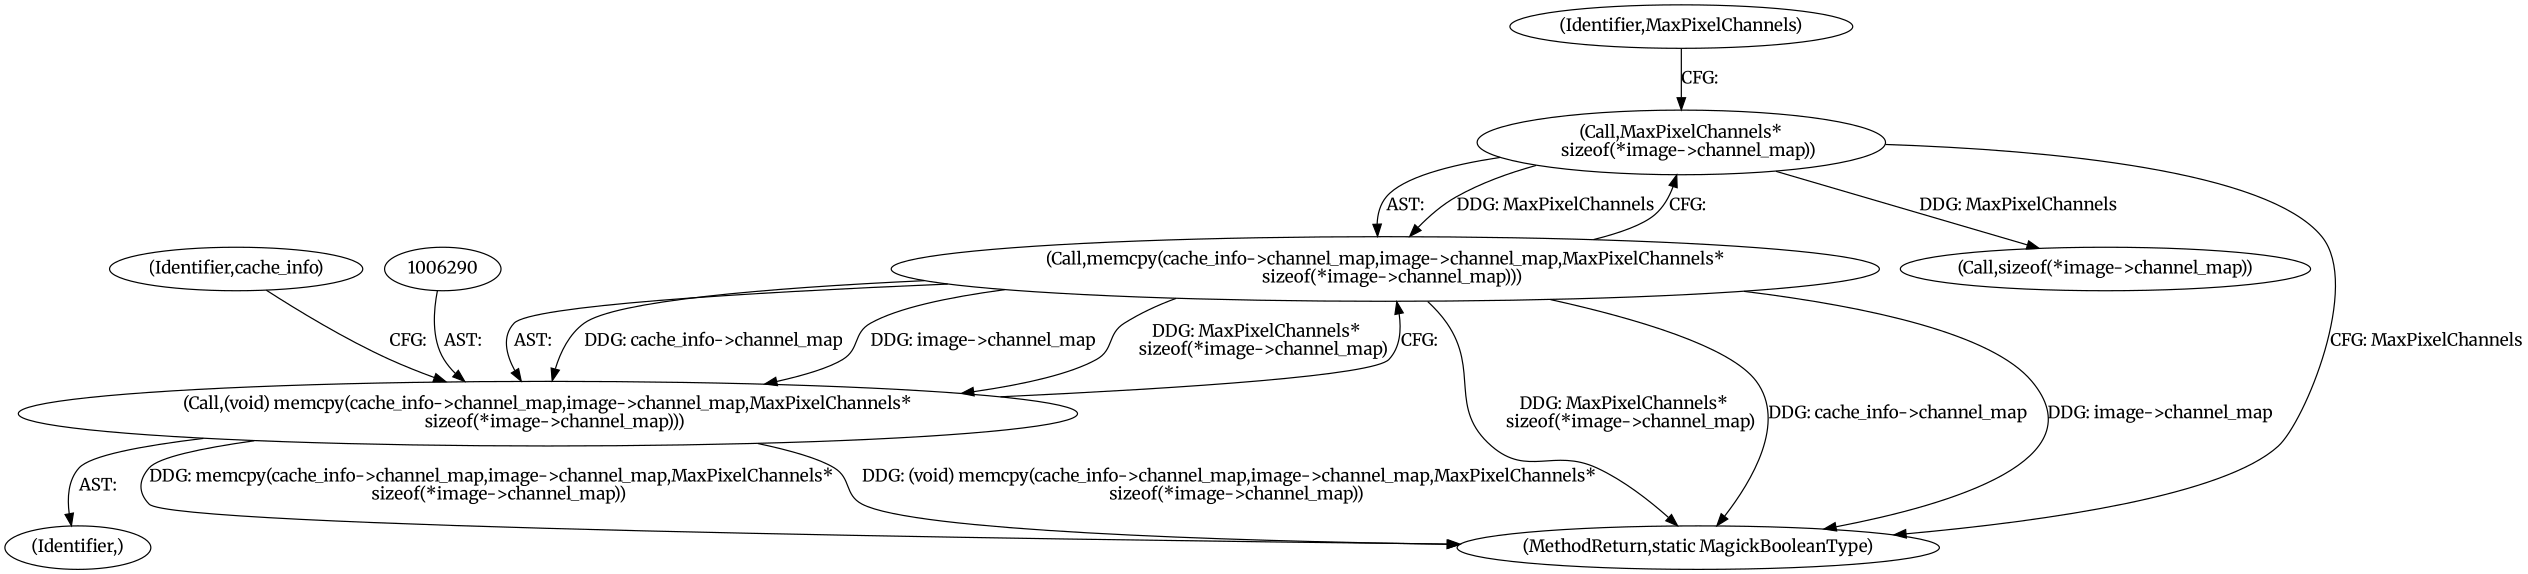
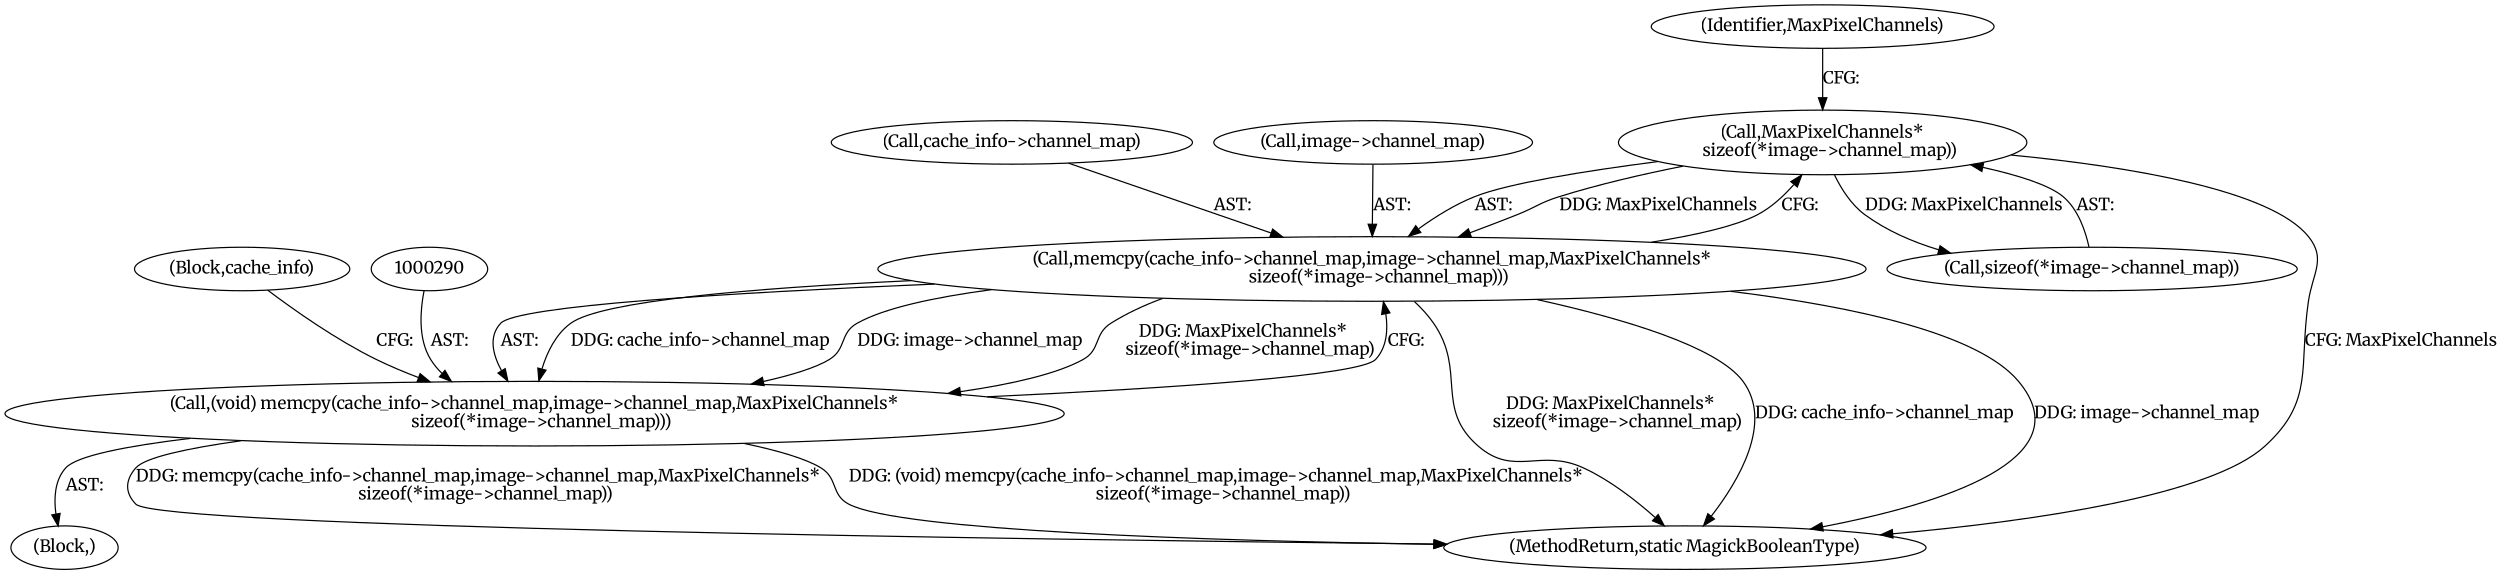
node "(Call,cache_info->channel_map)": added
node "(Call,image->channel_map)": added
edge "(Call,sizeof(*image->channel_map))" -> "(Call,MaxPixelChannels* sizeof(*image->channel_map))": added, label "AST:"
node "(Identifier,cache_info)": label "(Identifier,cache_info)" -> "(Block,cache_info)"
node "1006290": label "1006290" -> "1000290"
node "(Identifier,)": label "(Identifier,)" -> "(Block,)"
